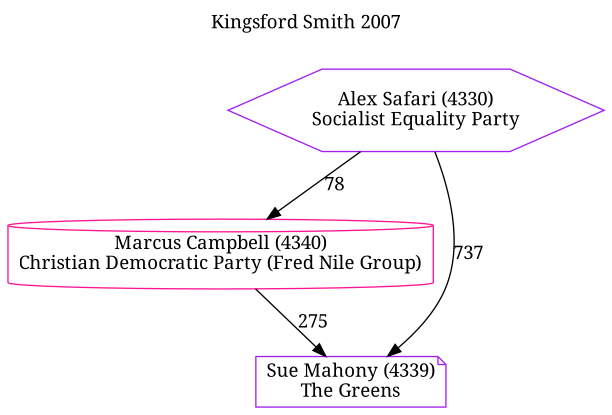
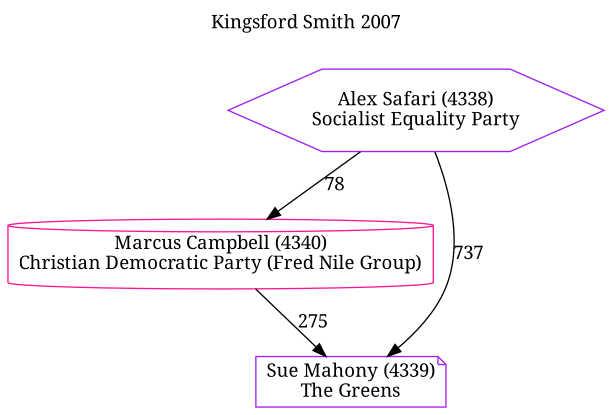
node "Alex Safari (4330) Socialist Equality Party": label "Alex Safari (4330) Socialist Equality Party" -> "Alex Safari (4338) Socialist Equality Party"
